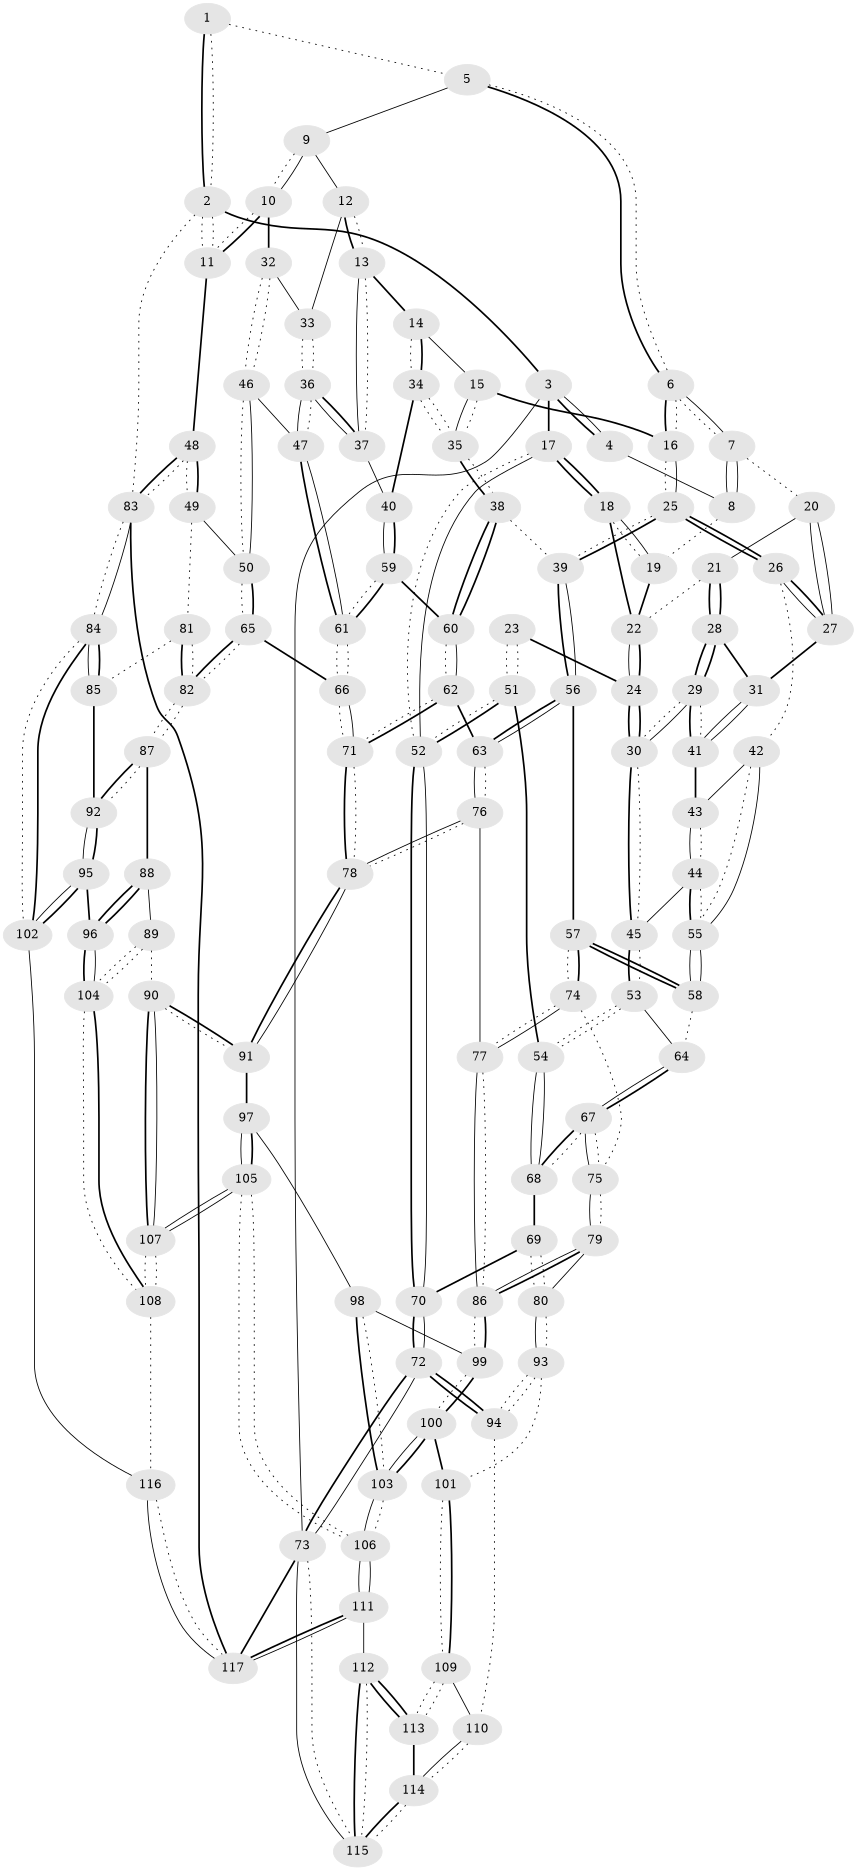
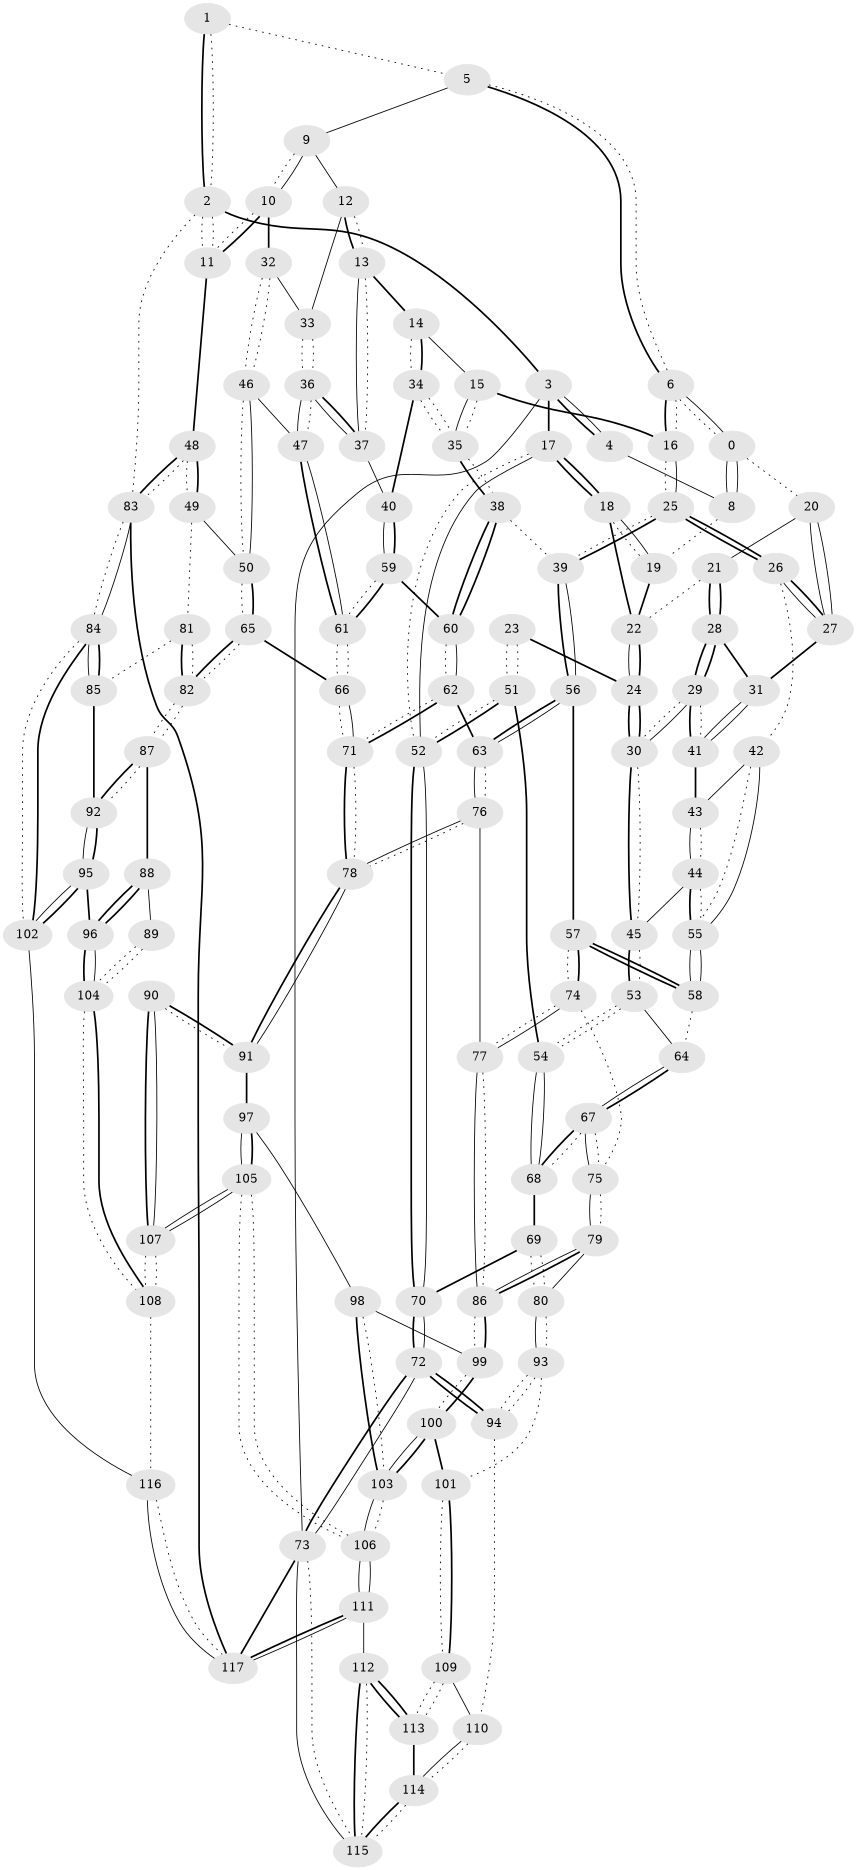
node "7": label "7" -> "0"
edge "89" -- "90": removed
